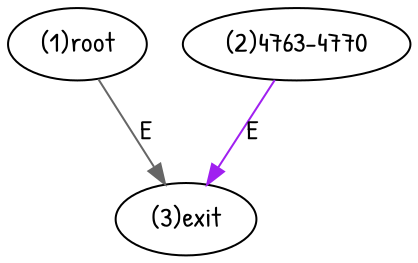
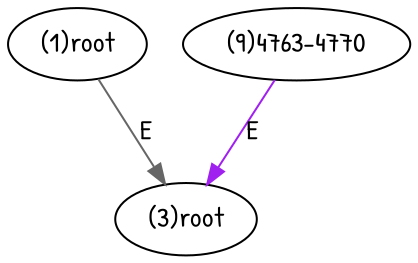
node "(2)4763-4770": label "(2)4763-4770" -> "(9)4763-4770"
node "(3)exit": label "(3)exit" -> "(3)root"
